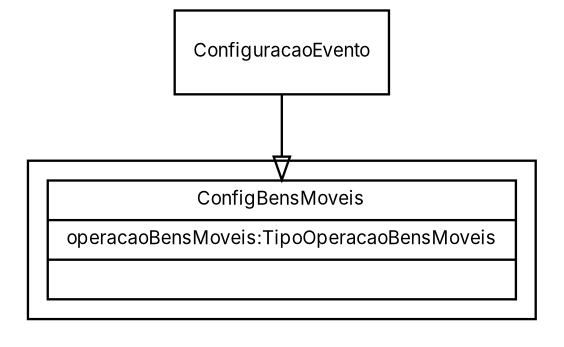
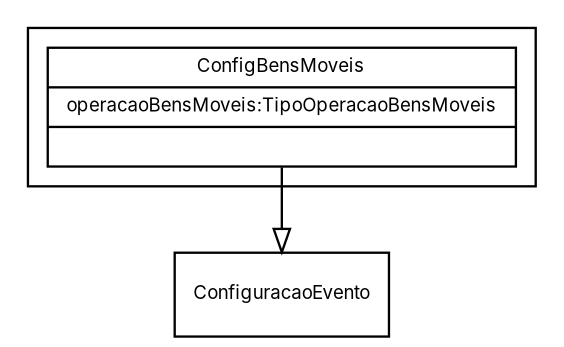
edge "ConfiguracaoEvento" -> "ConfigBensMoveis": reversed
